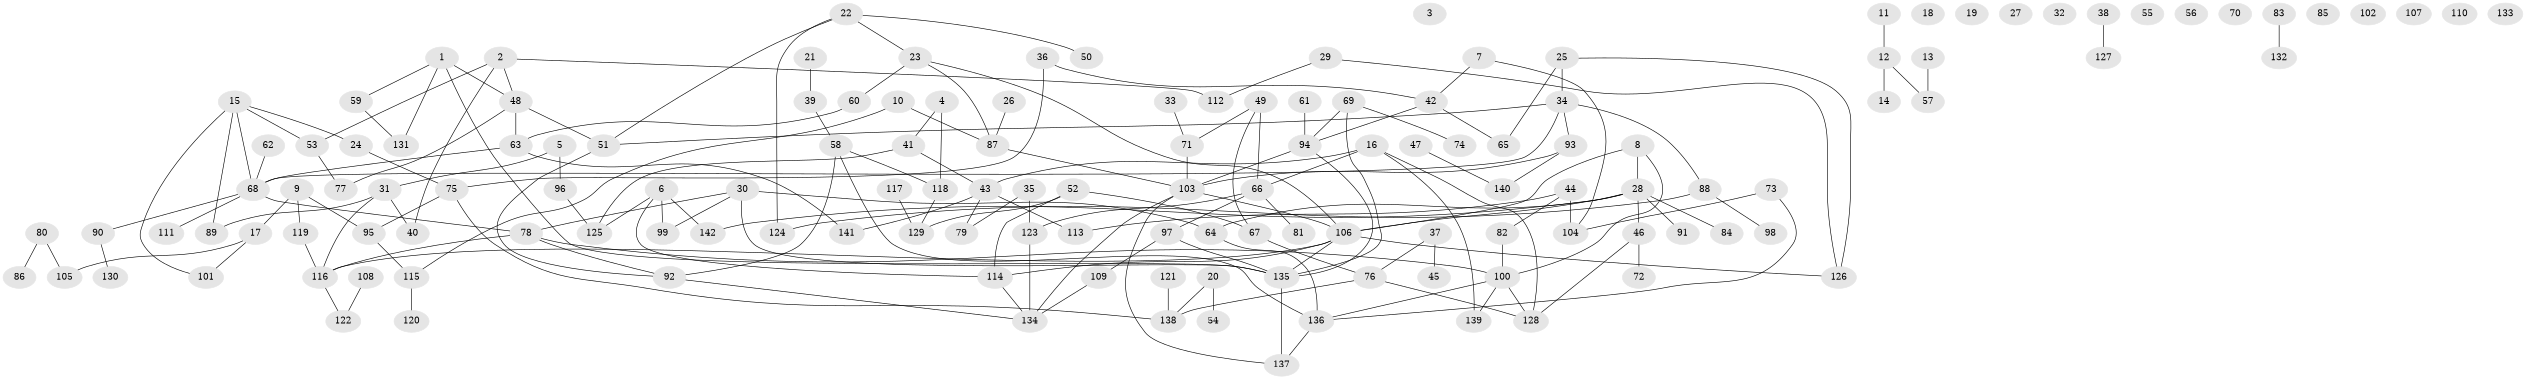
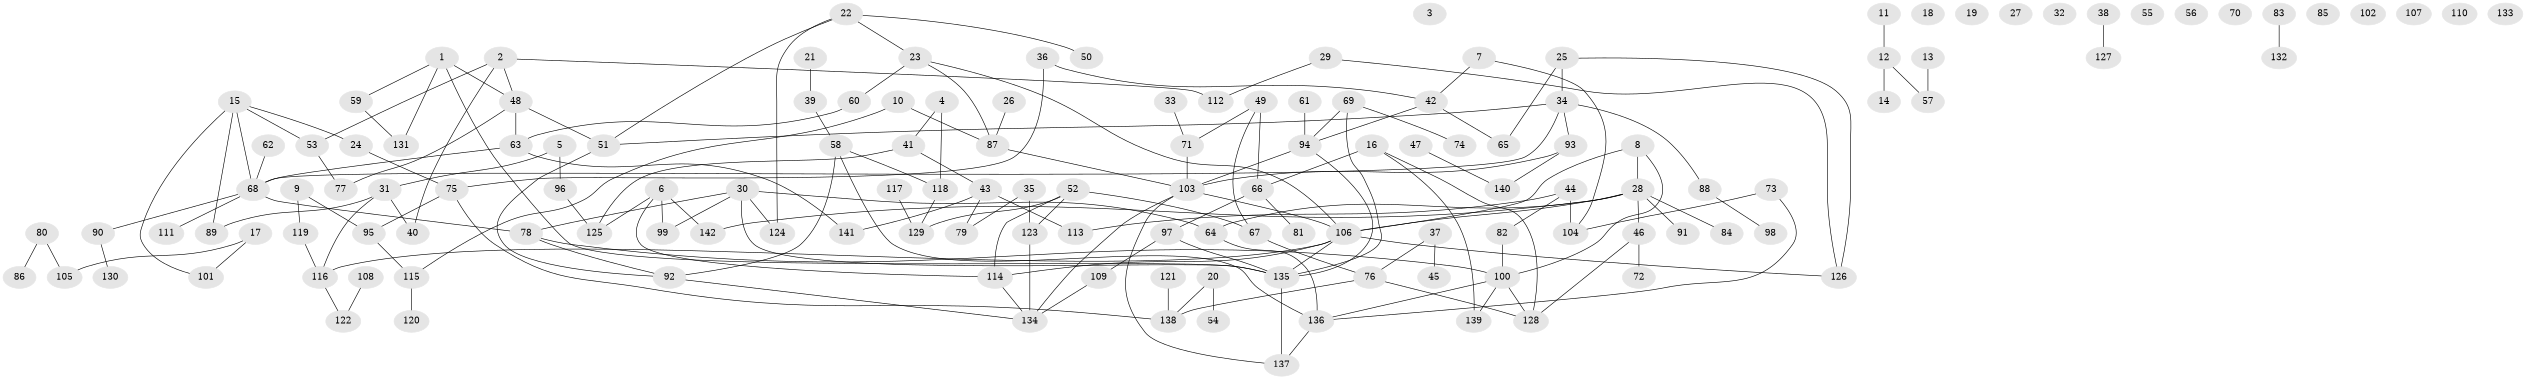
edge "16" -- "43": removed
edge "66" -- "123": now "52" -- "123"
edge "9" -- "17": removed
edge "88" -- "124": now "30" -- "124"
edge "78" -- "116": removed
